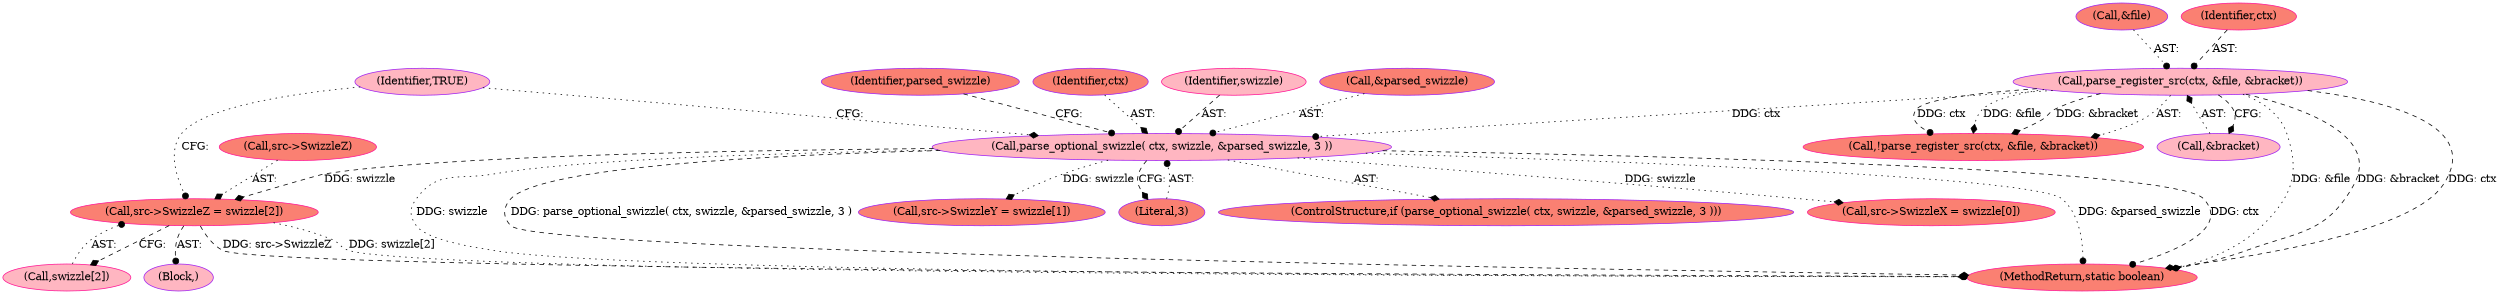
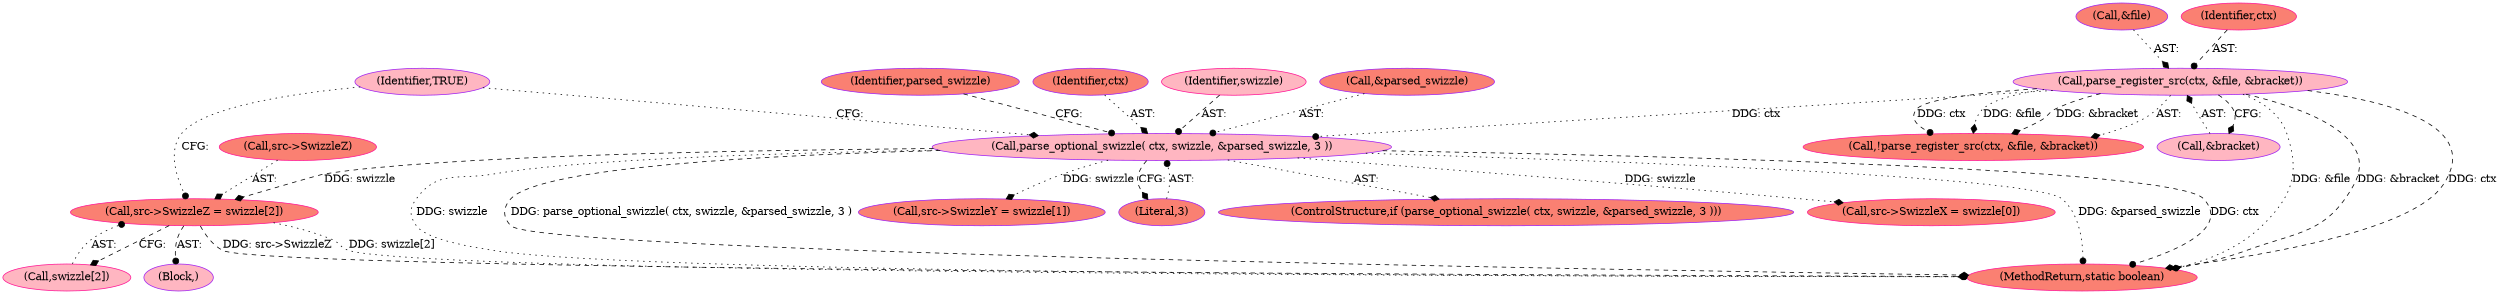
edge "(Call,&file)" -> "(Call,parse_register_src(ctx, &file, &bracket))": arrowhead dot -> diamond
